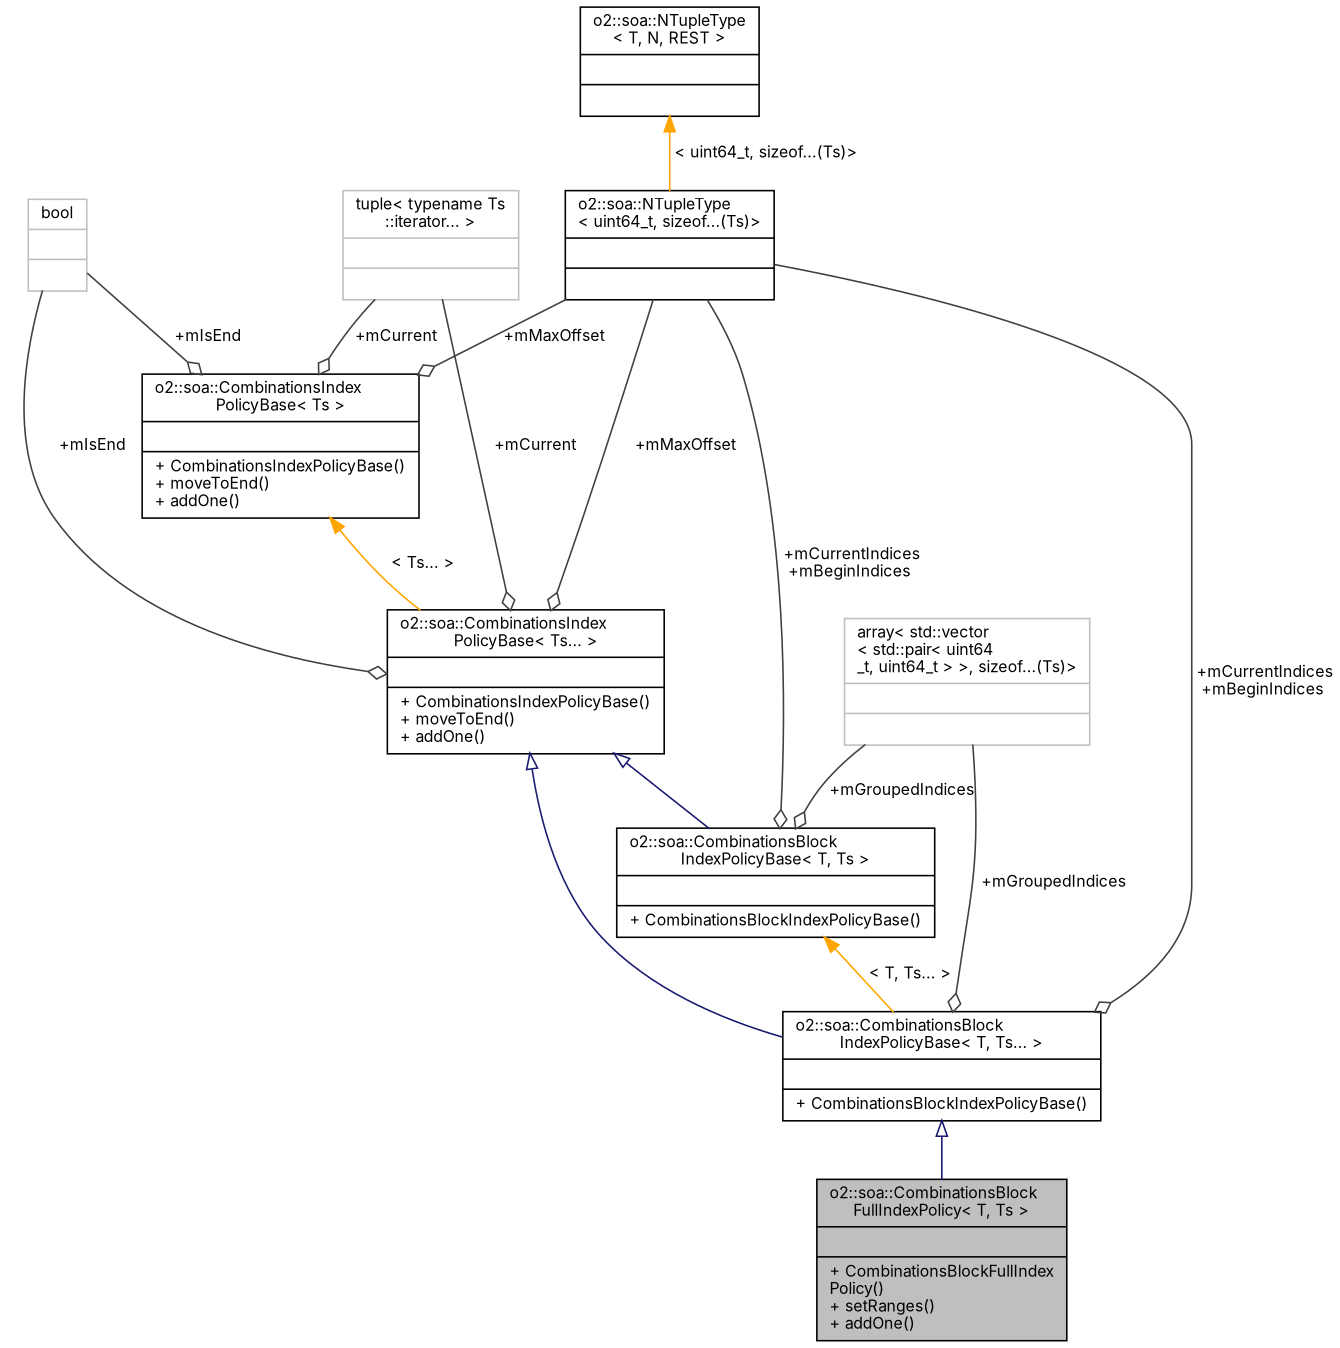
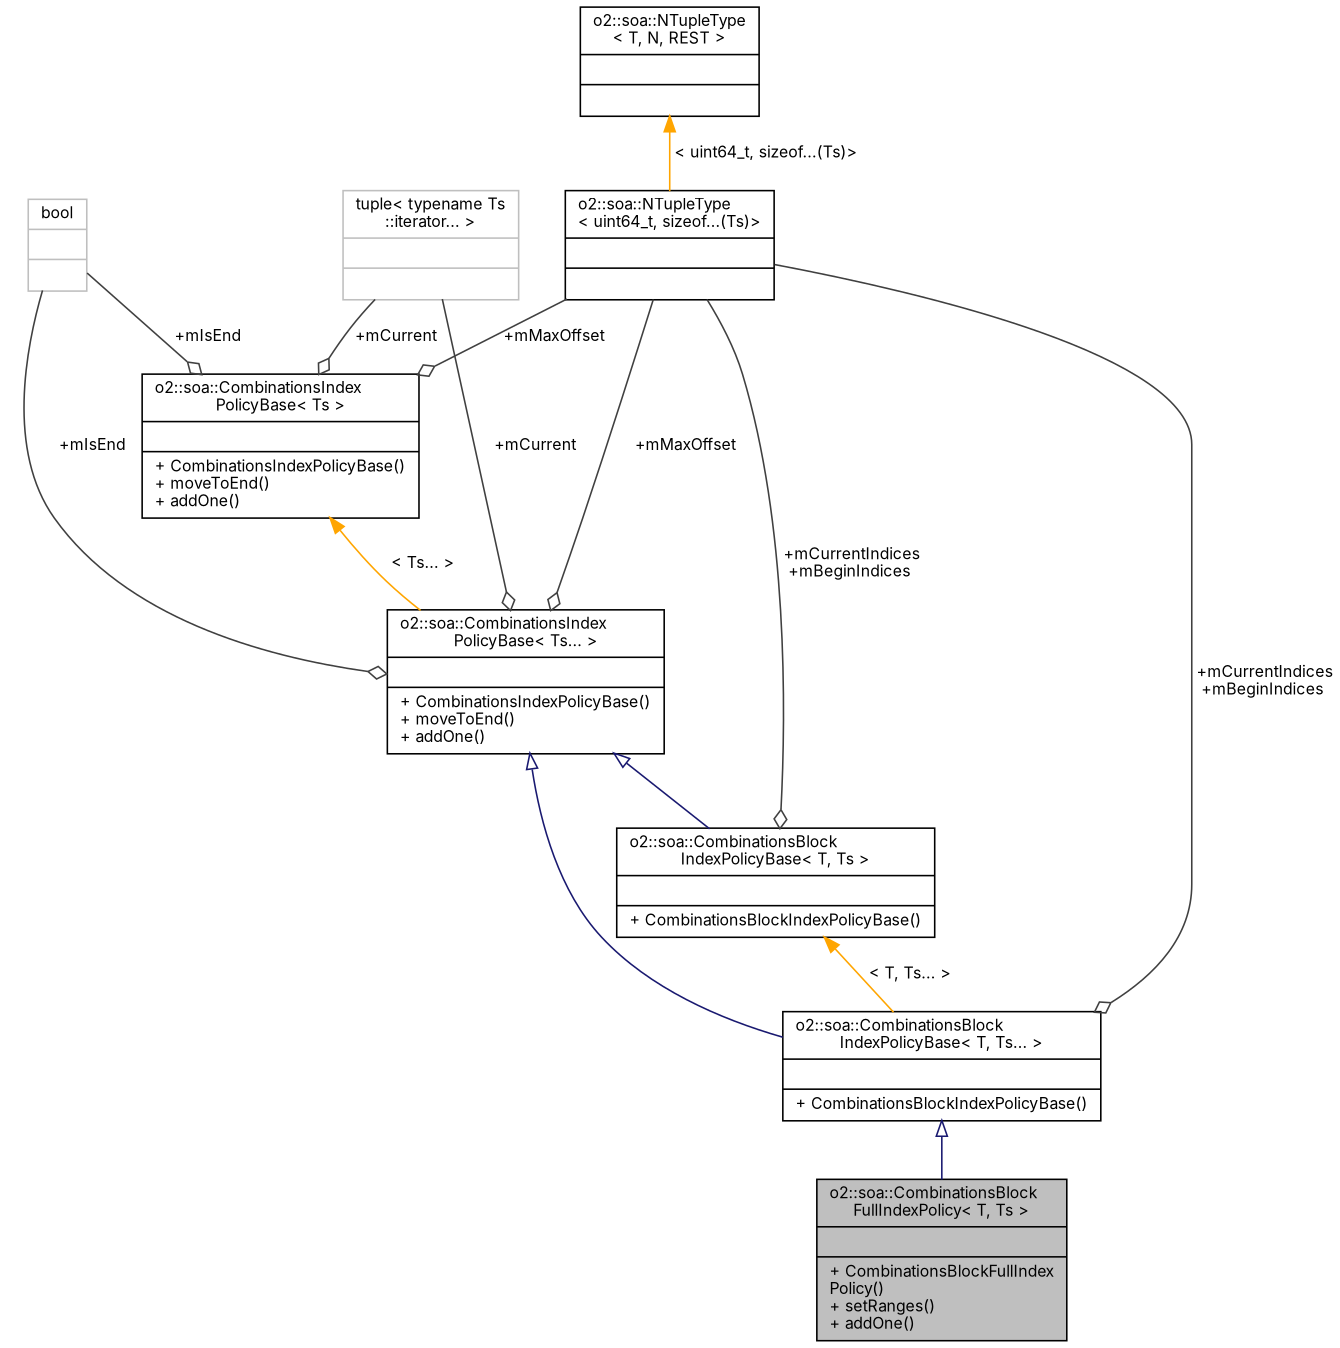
node "array< std::vector": removed
